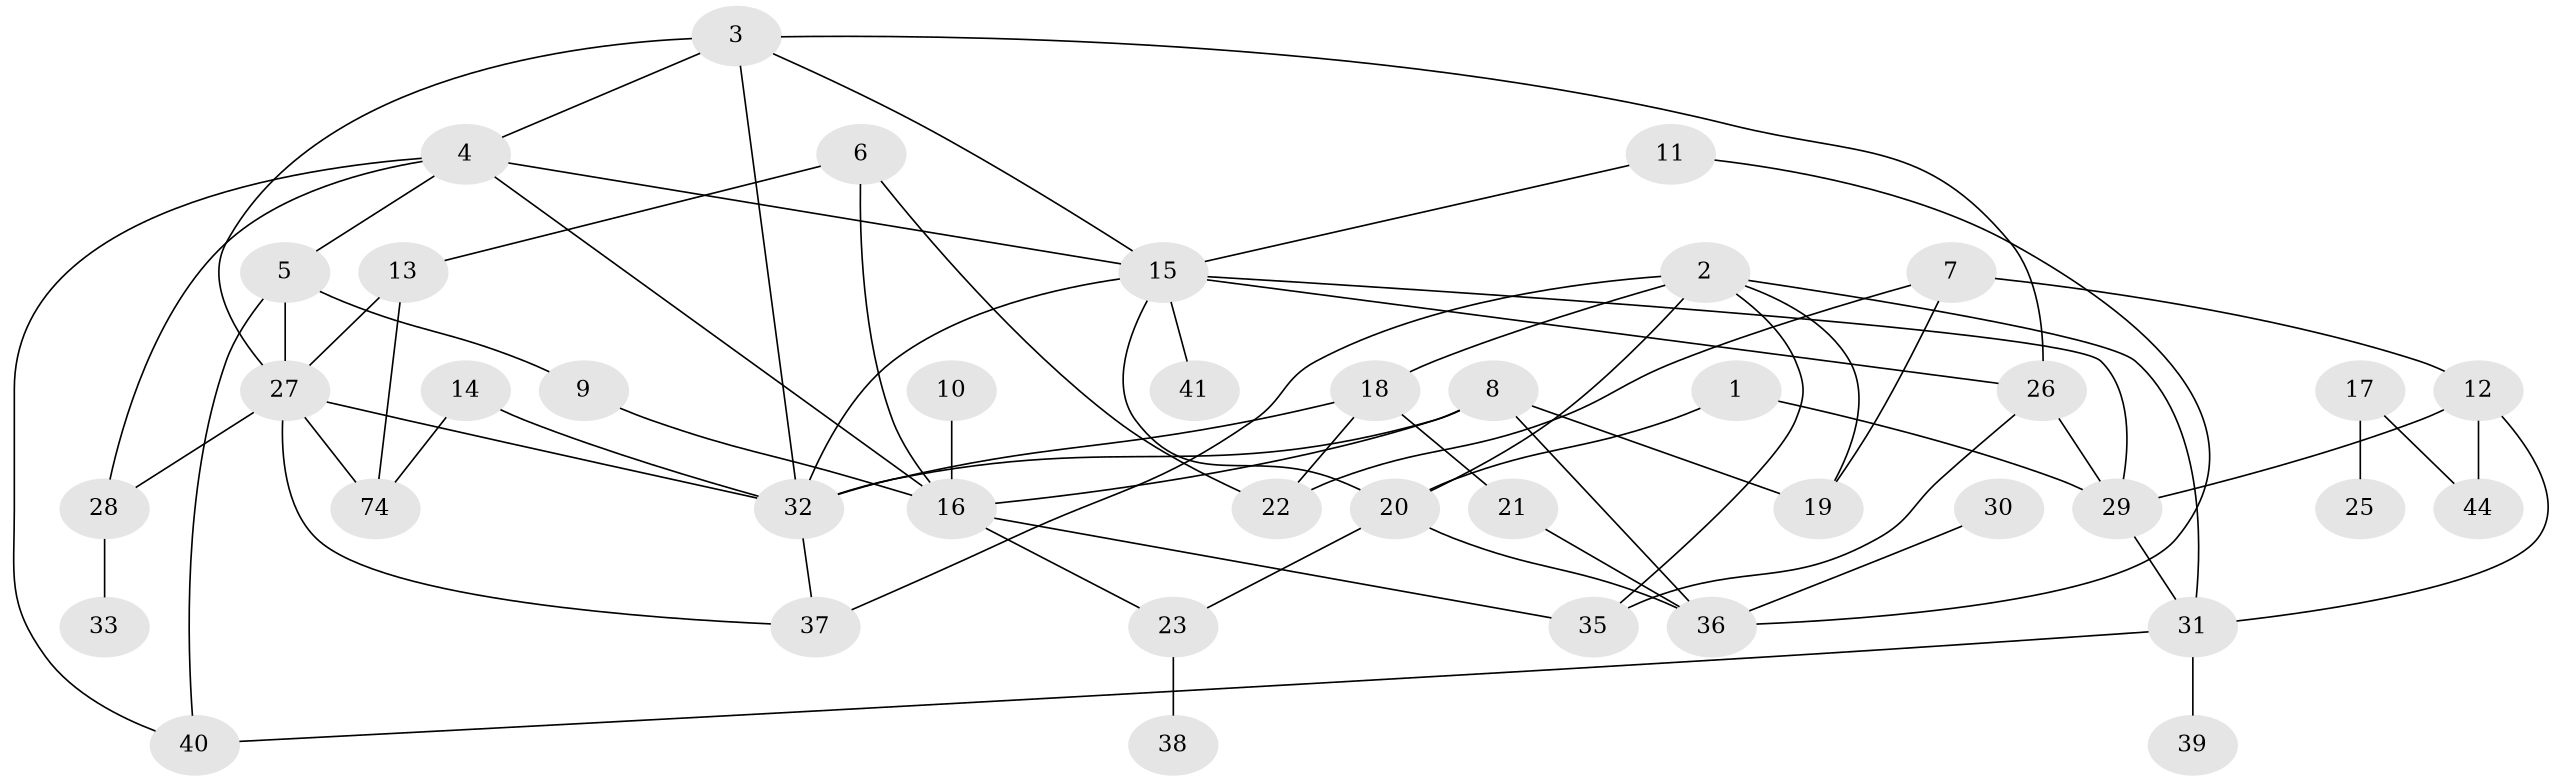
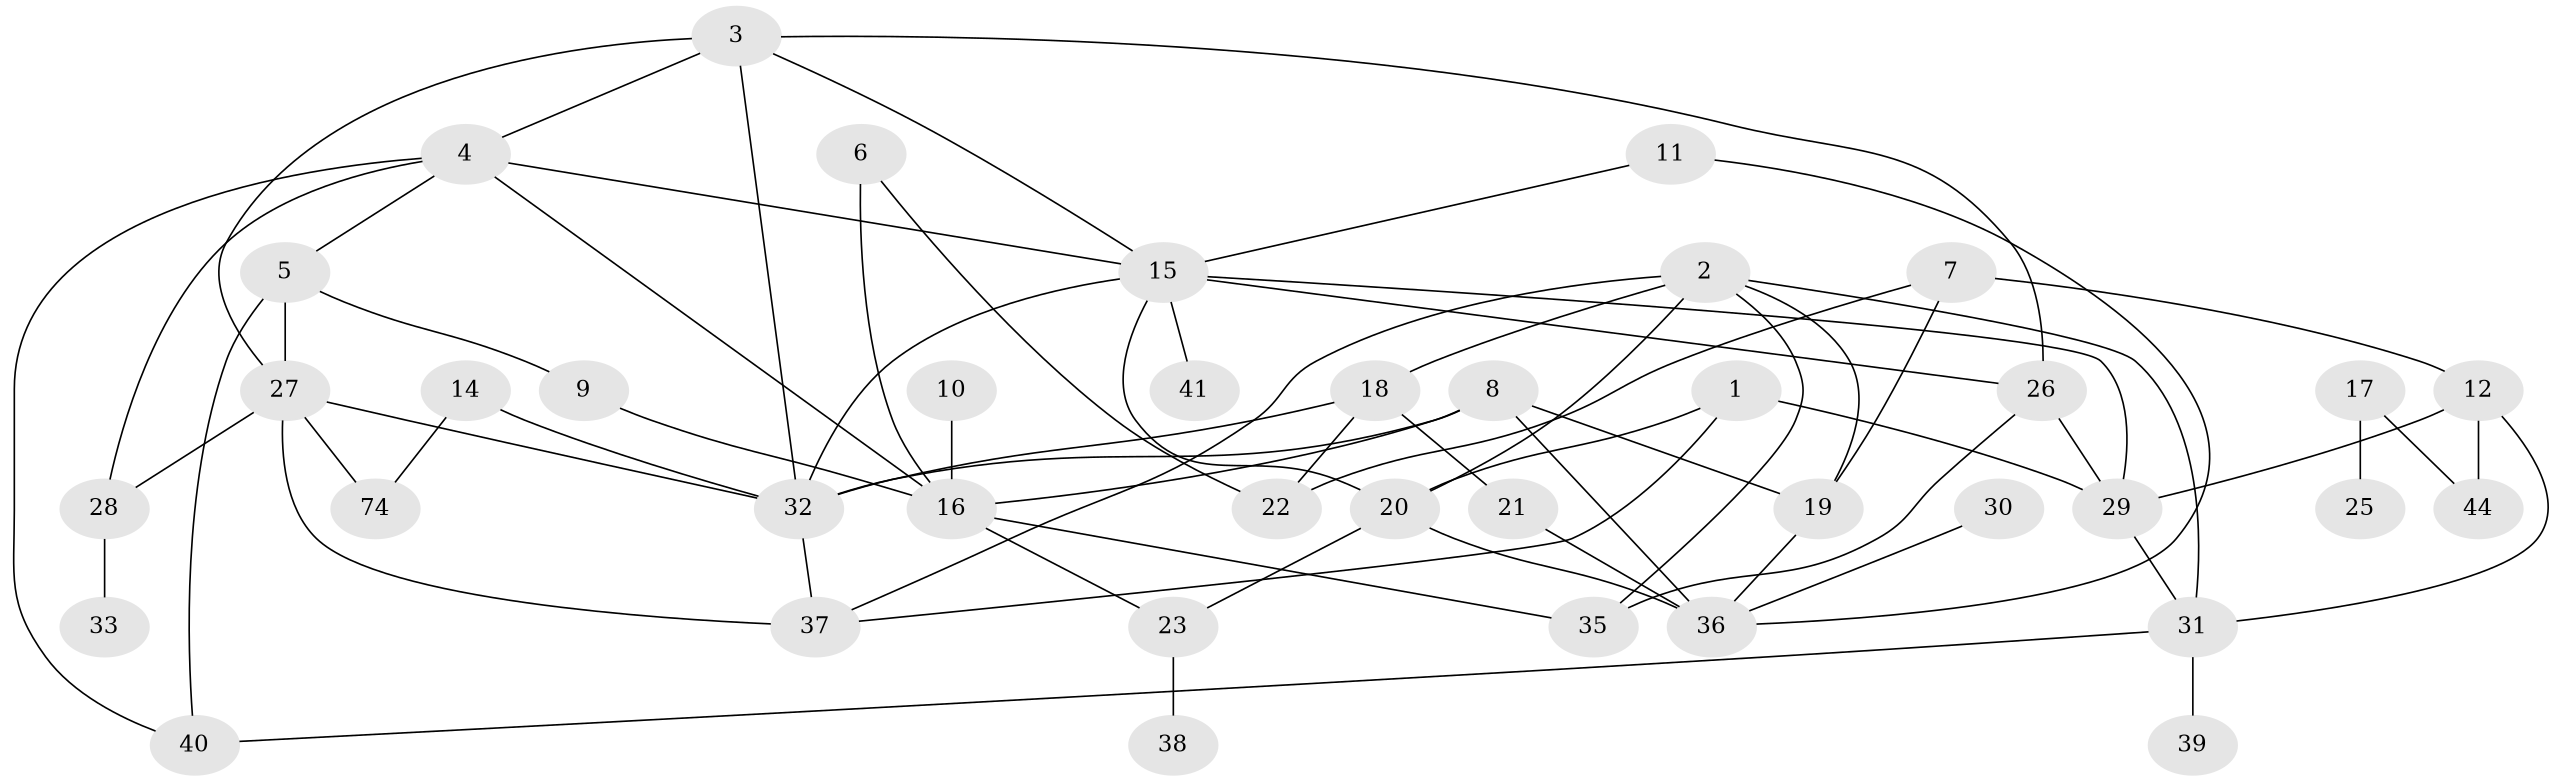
node "13": removed
edge "19" -- "36": added
edge "1" -- "37": added
